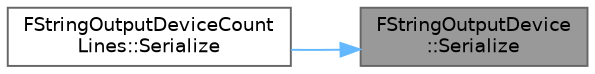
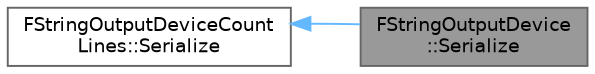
edge "FStringOutputDeviceCount Lines::Serialize" -> "FStringOutputDevice ::Serialize": reversed
